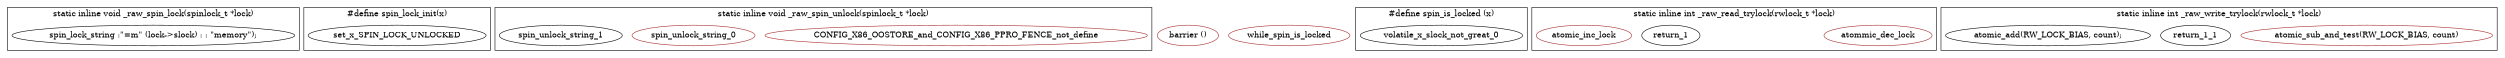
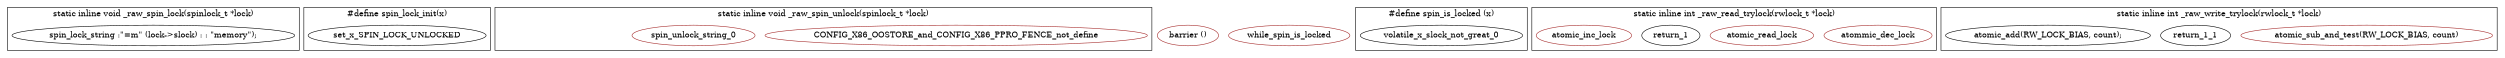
node "spin_unlock_string_1": removed
node "atomic_read_lock": added
